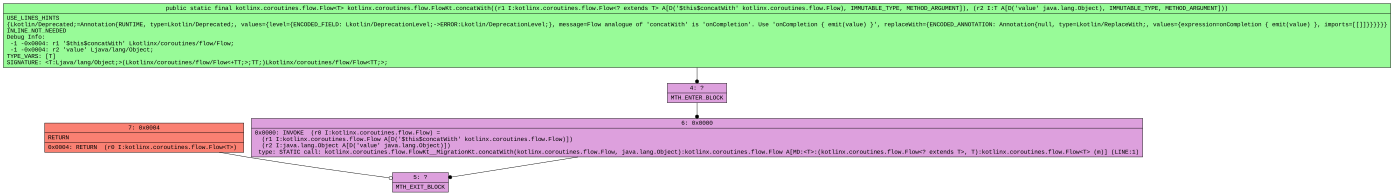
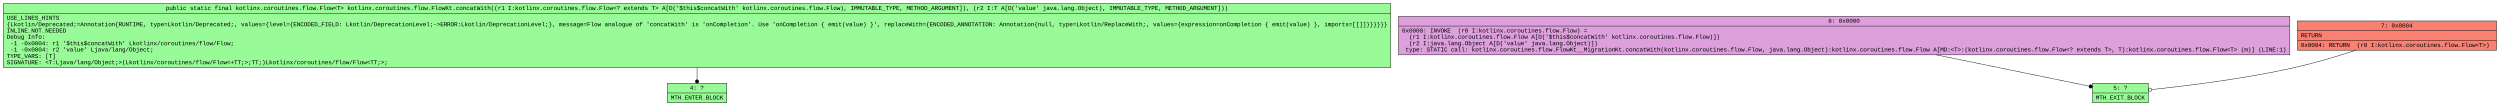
node "4: ?": fillcolor plum -> palegreen
edge "4: ?" -> "6: 0x0000": removed
node "5: ?": fillcolor plum -> palegreen
